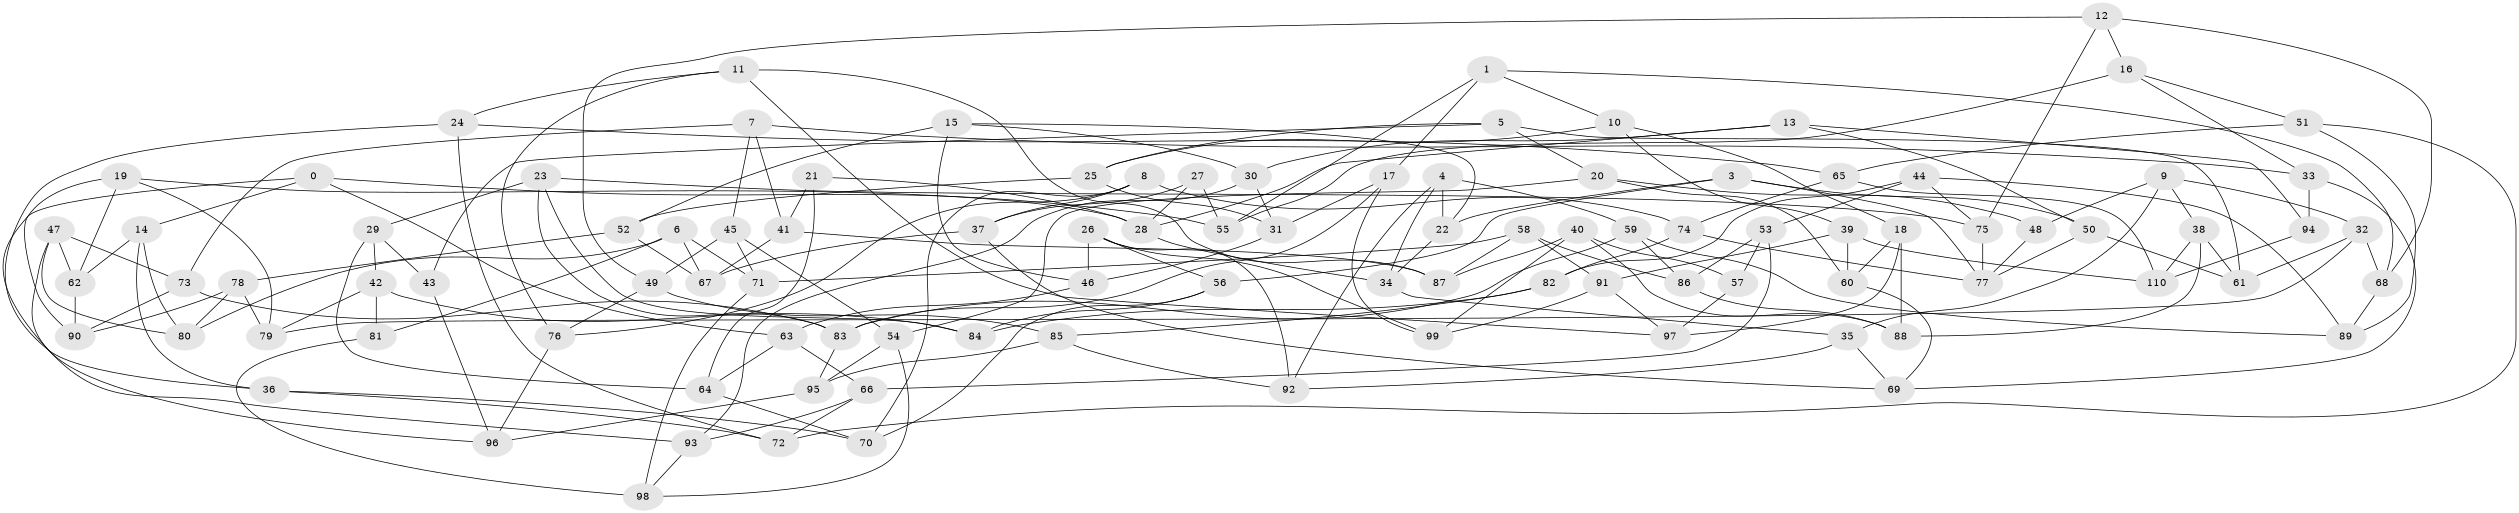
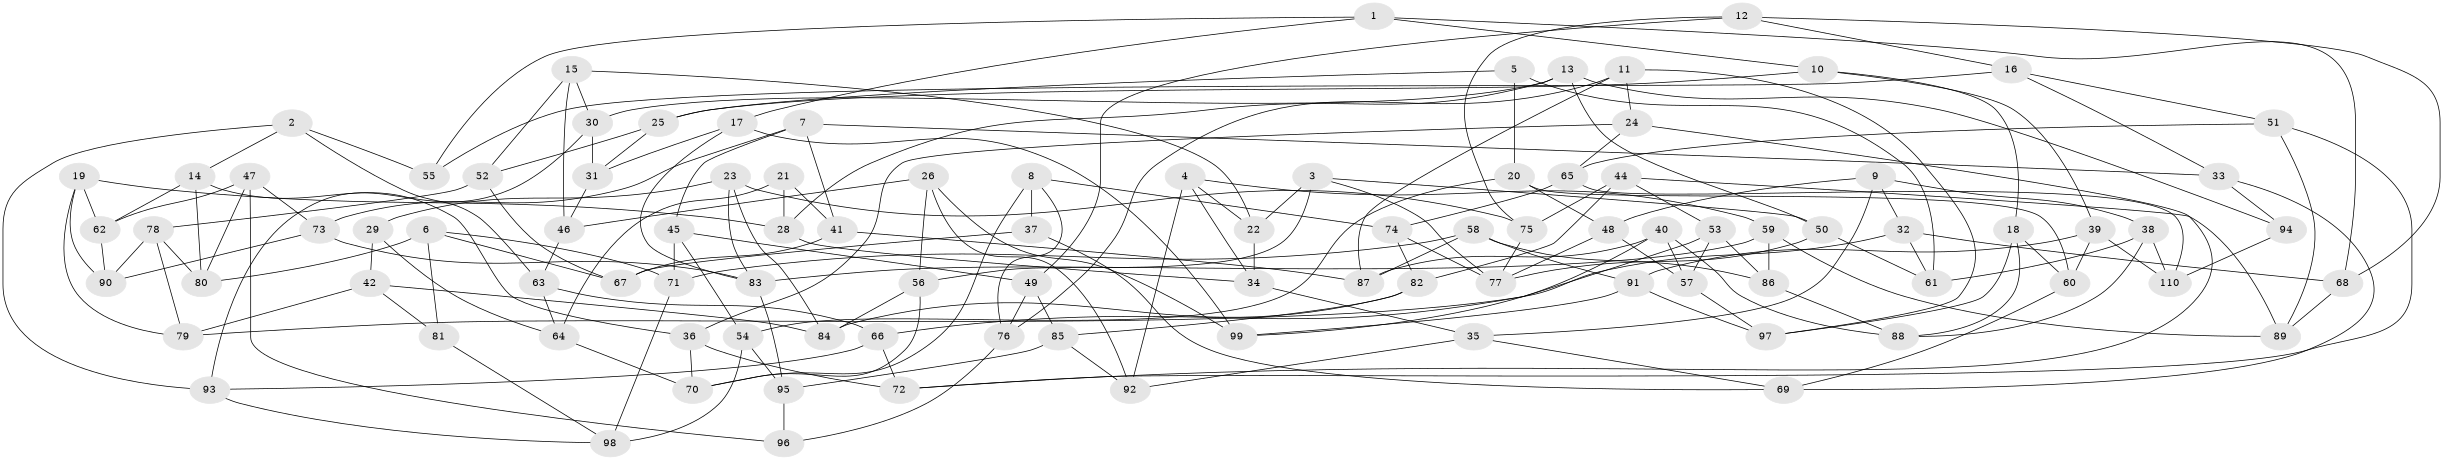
node "0": label "0" -> "2"
node "27": removed
edge "48" -- "57": added
node "43": removed
